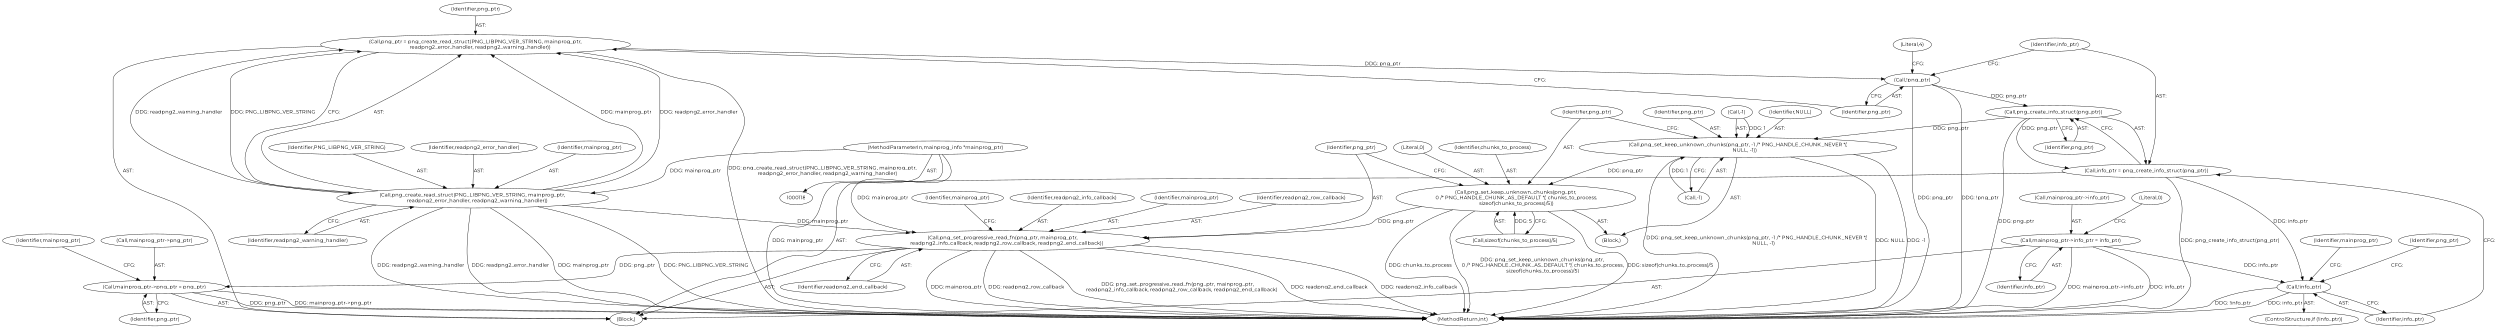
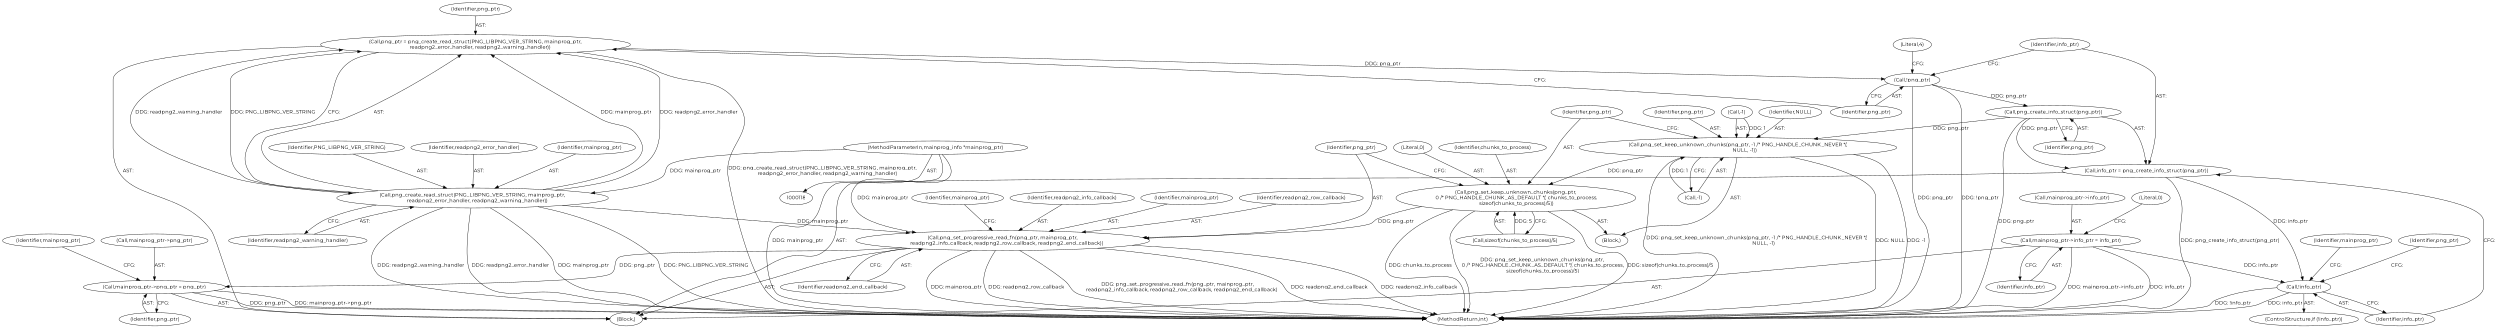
edge "(Call,info_ptr = png_create_info_struct(png_ptr))" -> "(Call,png_create_info_struct(png_ptr))": removed, label "CFG:"
